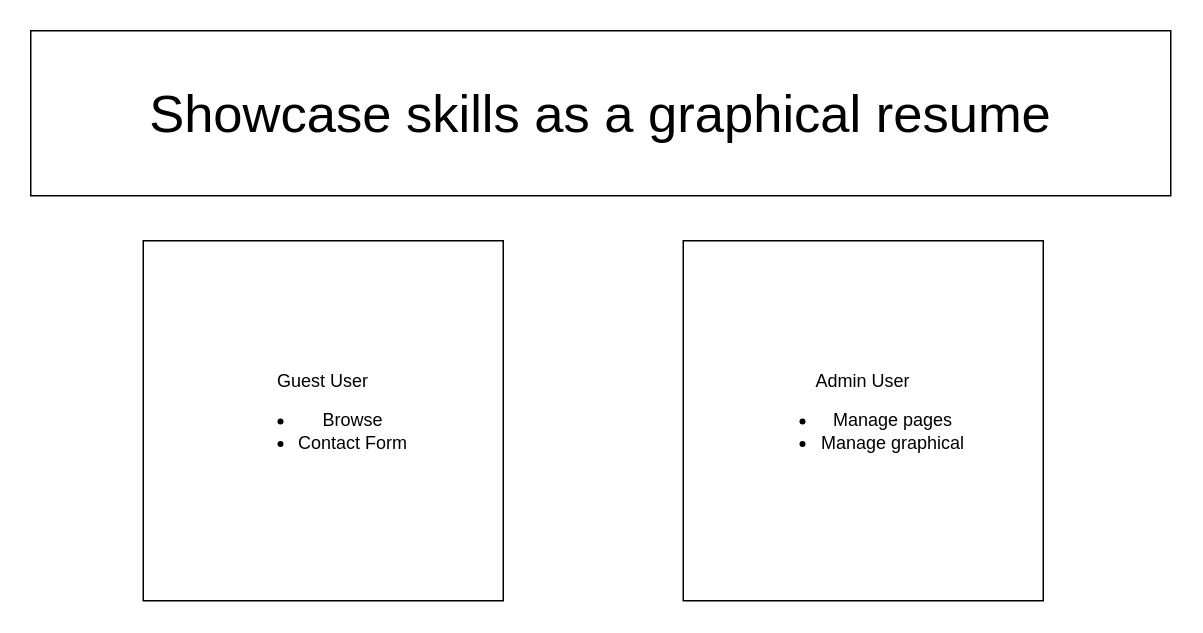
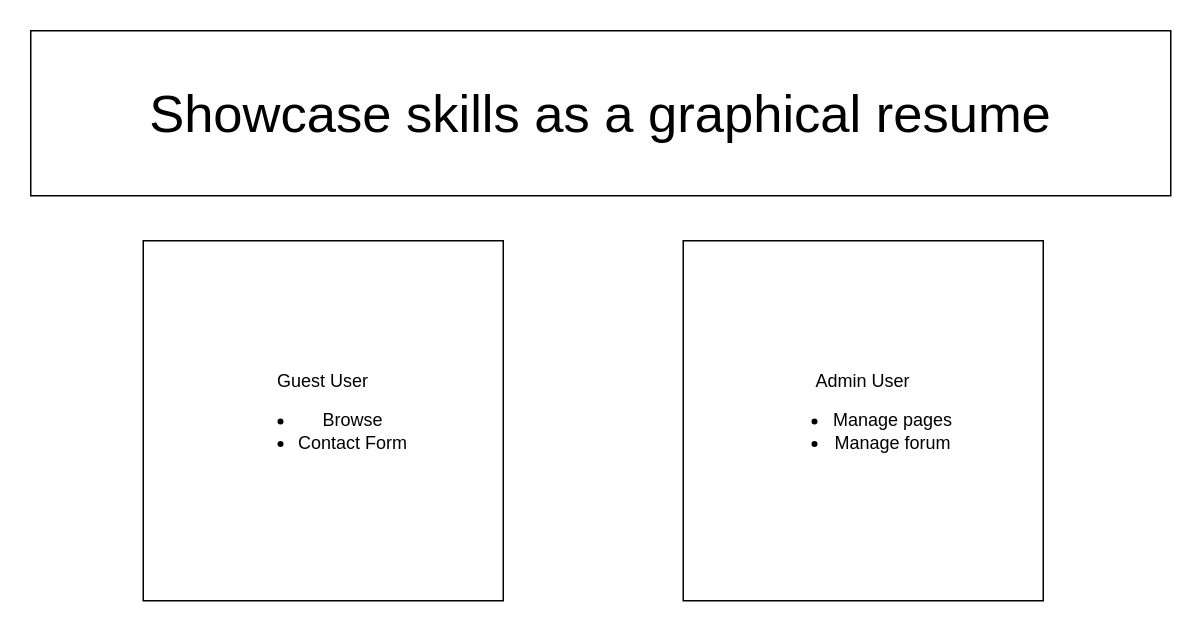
node "Admin User Manage pages Manage graphical": label "Admin User Manage pages Manage graphical" -> "Admin User Manage pages Manage forum"
